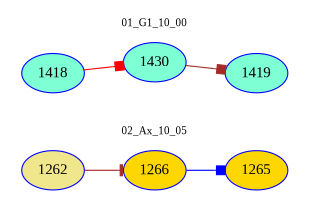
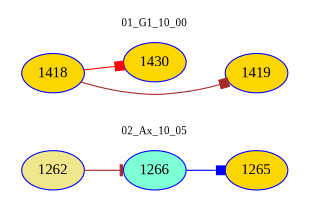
node "1430": fillcolor aquamarine -> gold
edge "1430" -> "1419": now "1418" -> "1419"
node "1418": fillcolor aquamarine -> gold
node "1419": fillcolor aquamarine -> gold
node "1266": fillcolor gold -> aquamarine
